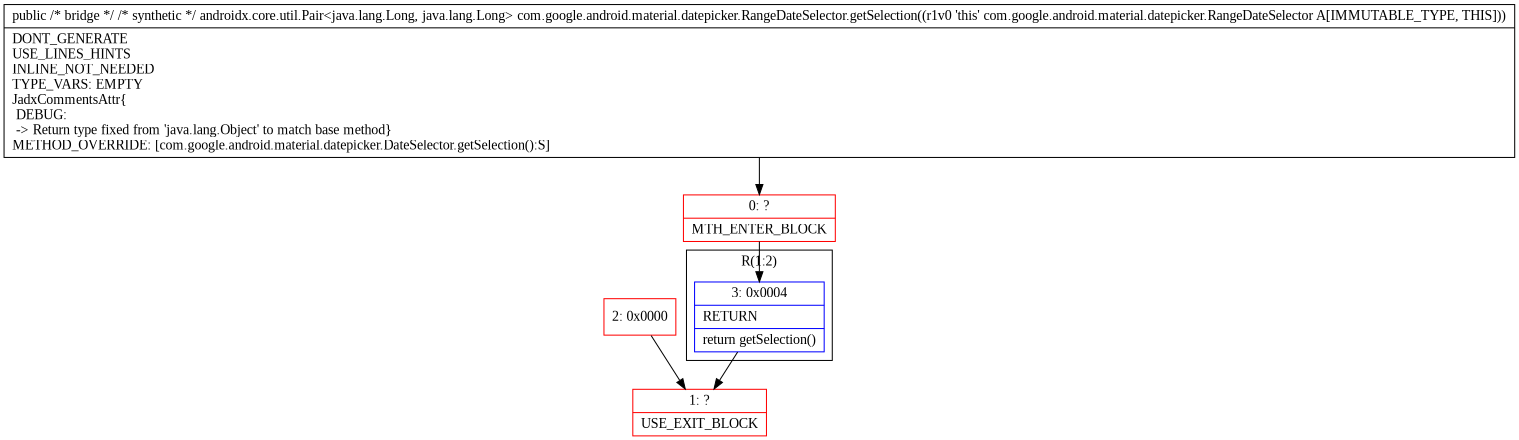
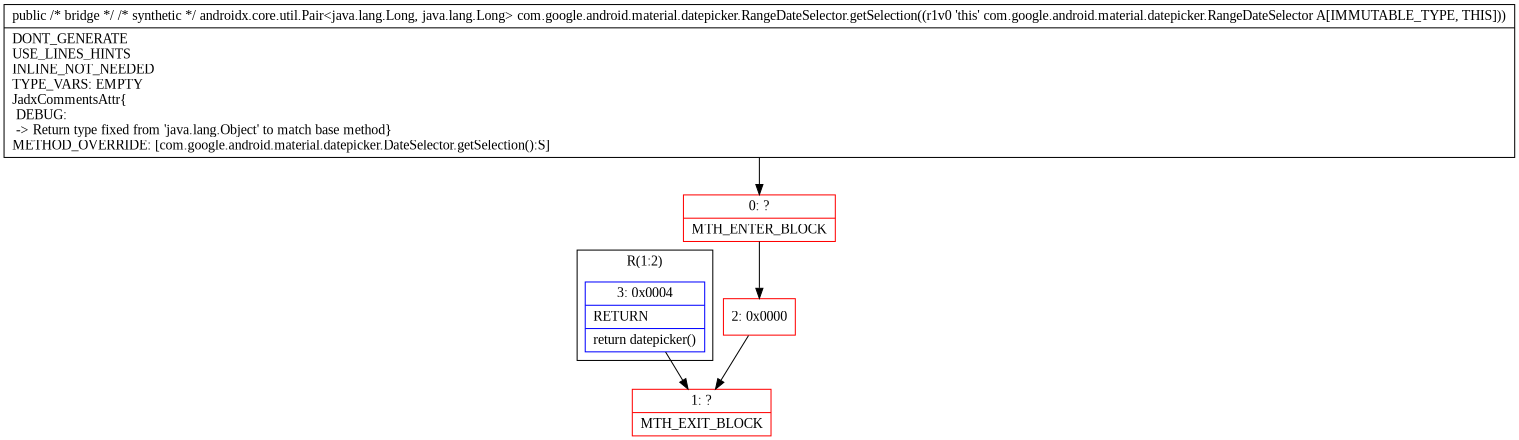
edge "0: ?" -> "3: 0x0004": now "0: ?" -> "2: 0x0000"
node "3: 0x0004": text "return getSelection()" -> "return datepicker()"
node "1: ?": text "USE_EXIT_BLOCK" -> "MTH_EXIT_BLOCK"
